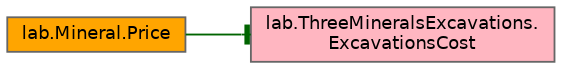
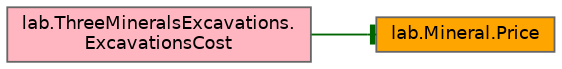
edge "lab.Mineral.Price" -> "lab.ThreeMineralsExcavations. ExcavationsCost": reversed
